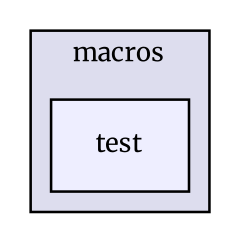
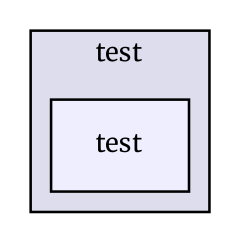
cluster "macros": label "macros" -> "test"
